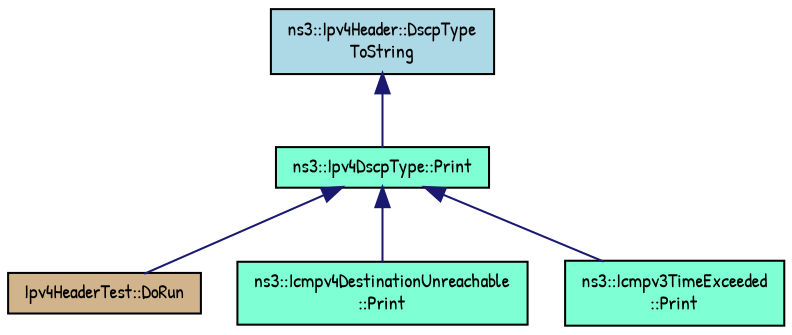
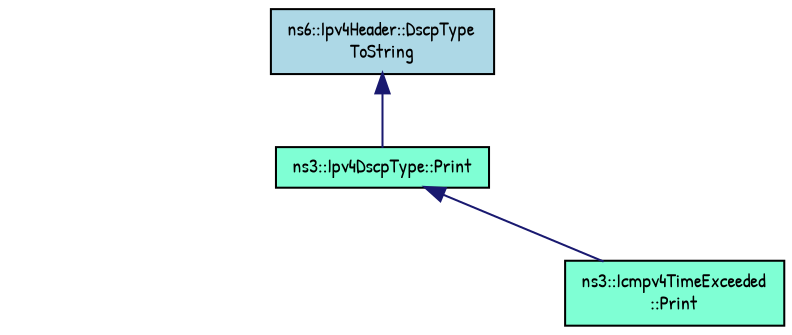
node "ns3::Ipv4Header::DscpType ToString": label "ns3::Ipv4Header::DscpType ToString" -> "ns6::Ipv4Header::DscpType ToString"
node "Ipv4HeaderTest::DoRun": removed
node "ns3::Icmpv4DestinationUnreachable ::Print": removed
node "ns3::Icmpv3TimeExceeded ::Print": label "ns3::Icmpv3TimeExceeded ::Print" -> "ns3::Icmpv4TimeExceeded ::Print"
